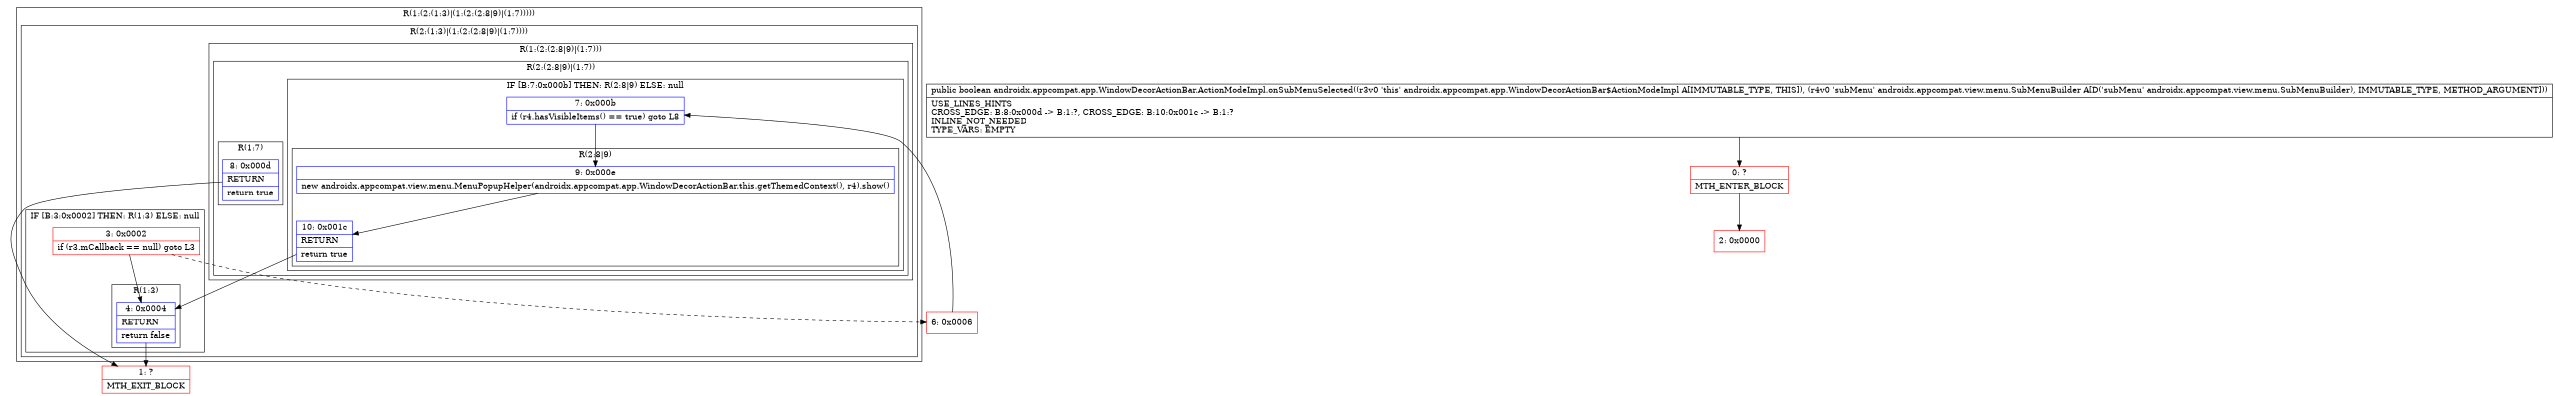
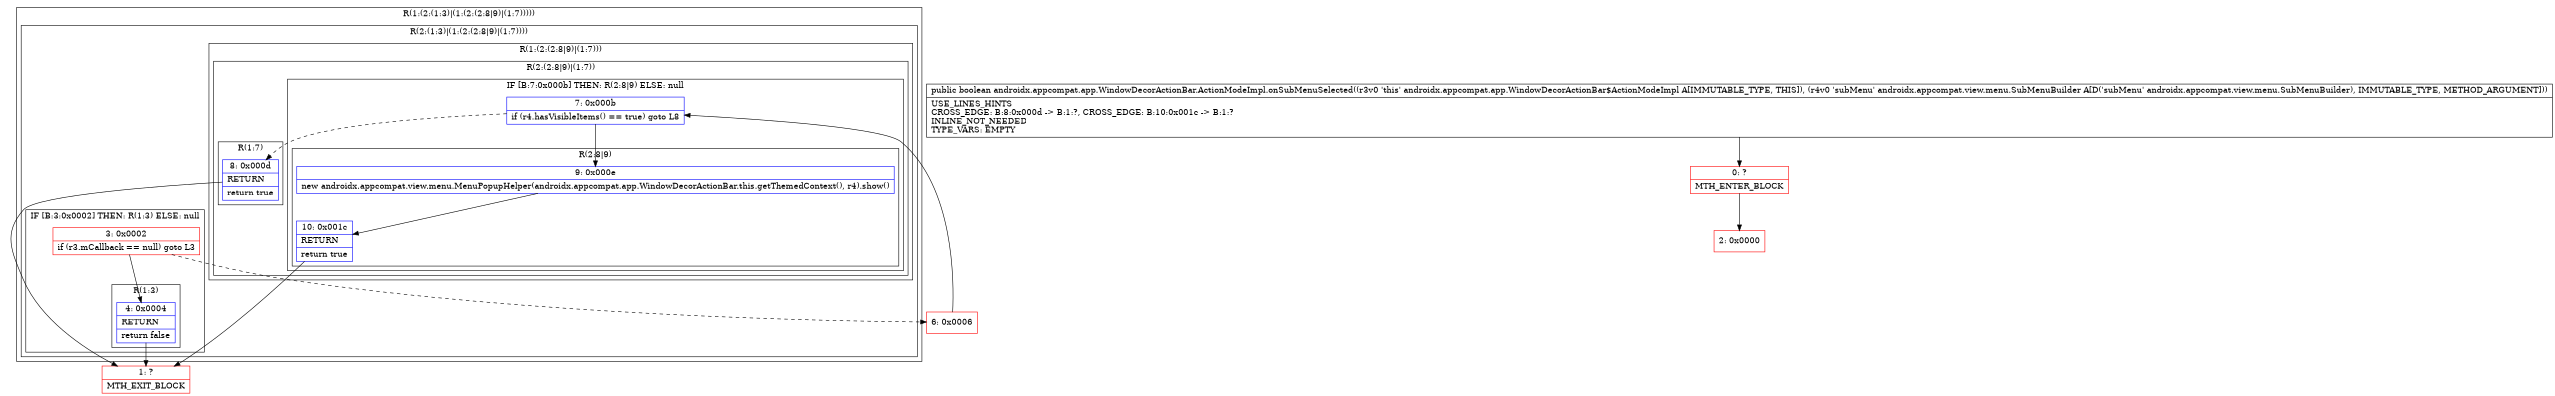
edge "7: 0x000b" -> "8: 0x000d": added
edge "10: 0x001c" -> "4: 0x0004": now "10: 0x001c" -> "1: ?"
